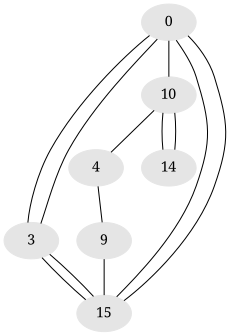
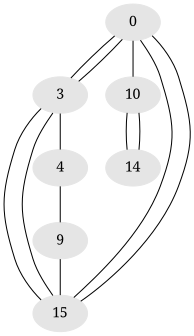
edge "10" -- "4": now "3" -- "4"
